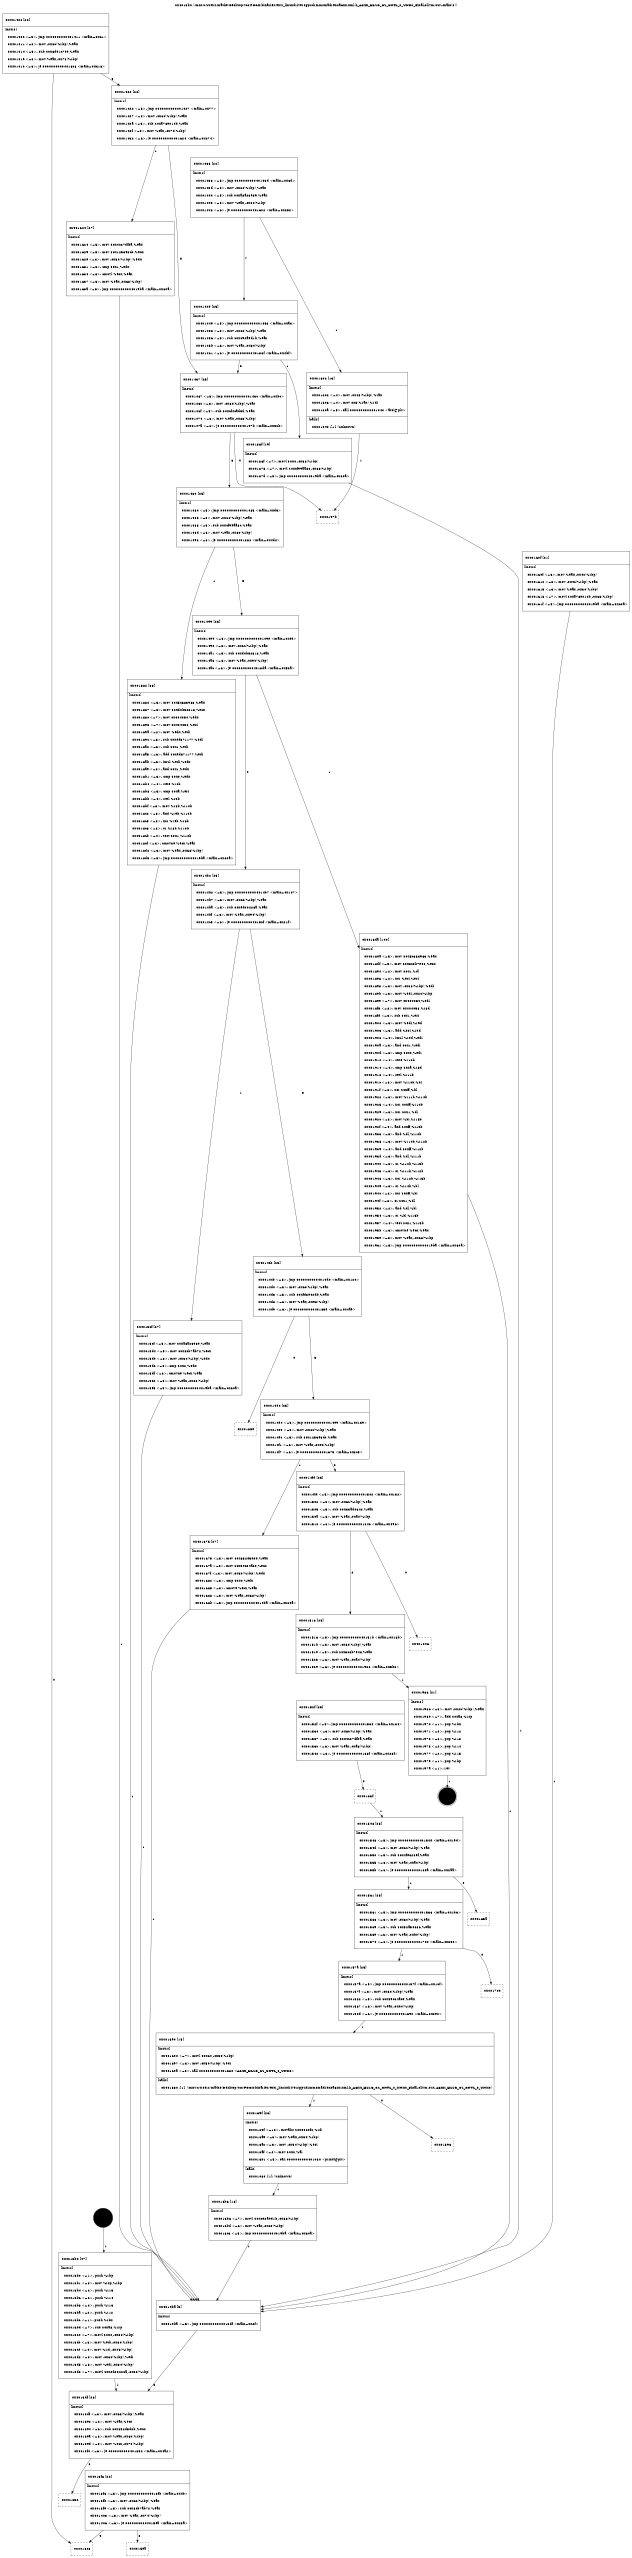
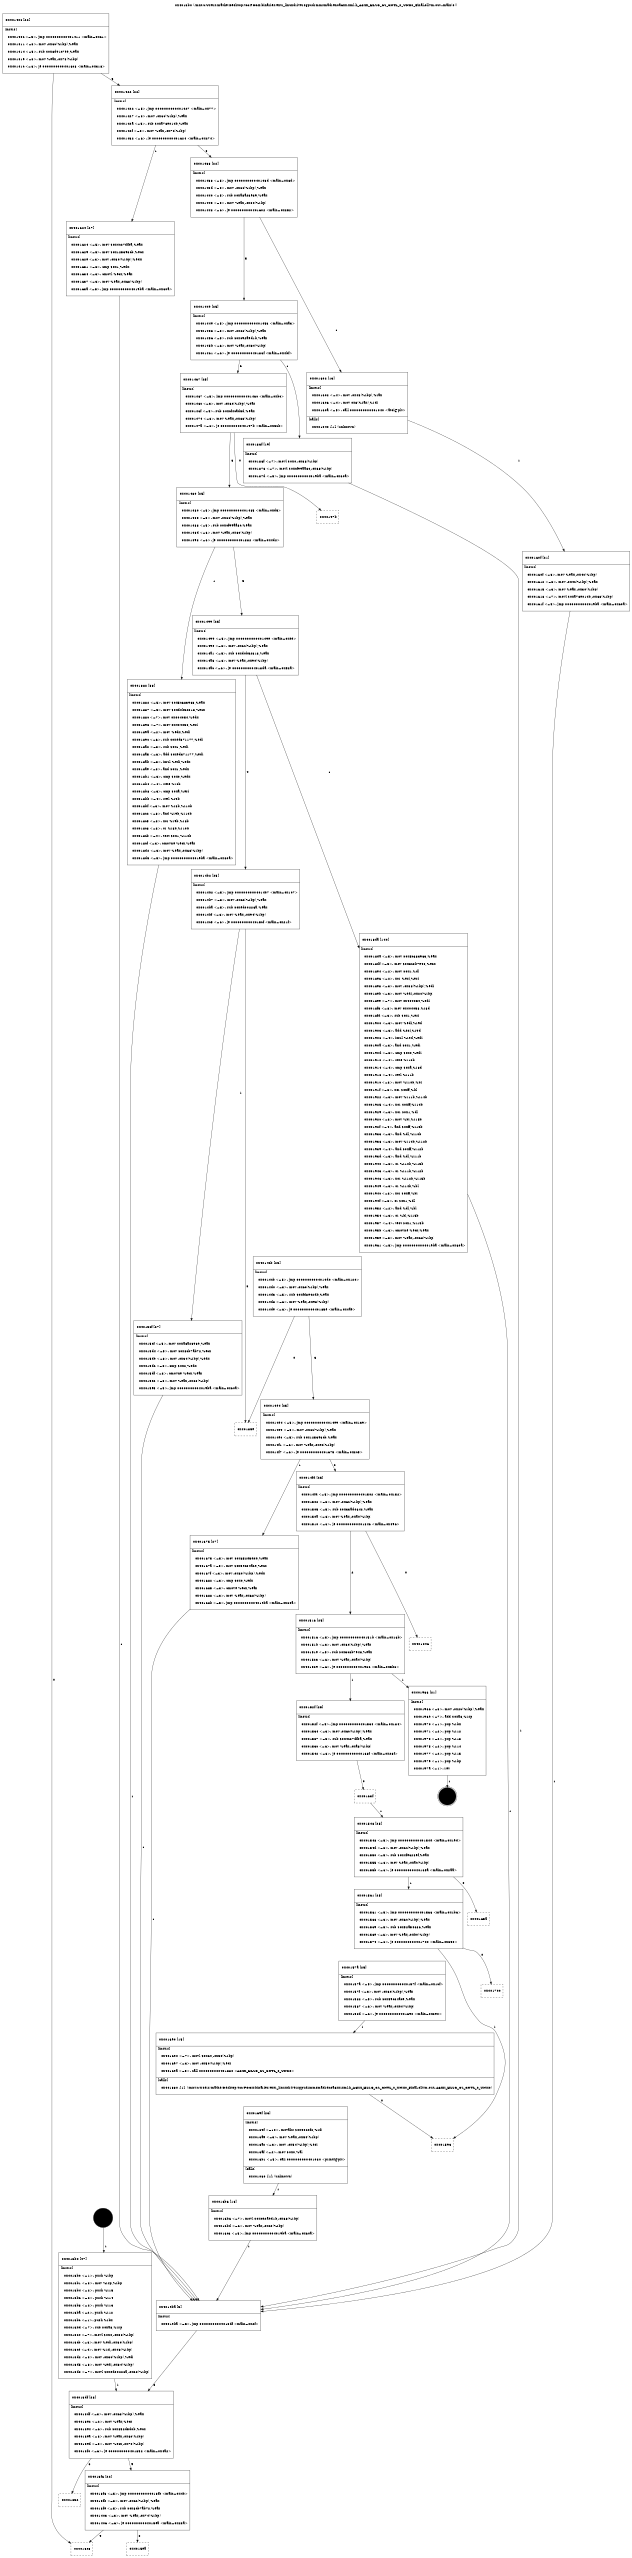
edge "0x401438 [22]" -> "0x40144e [25]": label " 7" -> " 5"
edge "0x401422 [22]" -> "0x401467 [25]": now "0x401422 [22]" -> "0x401438 [22]"
edge "0x401602 [13]" -> "0x40197b": now "0x401602 [13]" -> "0x40160f [21]"
edge "0x4014b2 [25]" -> "0x4014cb [25]": now "0x4014b2 [25]" -> "0x40185e"
edge "0x401516 [25]" -> "0x40152f [25]": added, label "1"
edge "0x401561 [25]" -> "0x40157a [25]": now "0x401561 [25]" -> "0x401593"
edge "0x401690 [15]" -> "0x40169f [23]": removed, label "1"
edge "0x4013df [23]" -> "0x4013f6 [22]": added, label "9"
